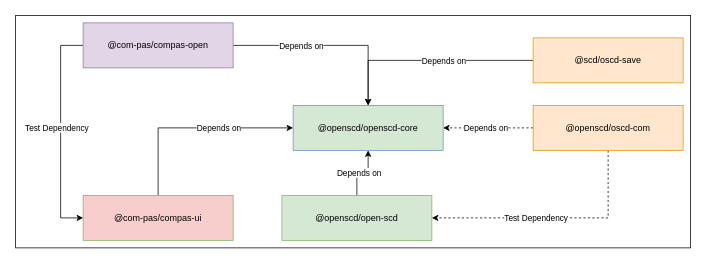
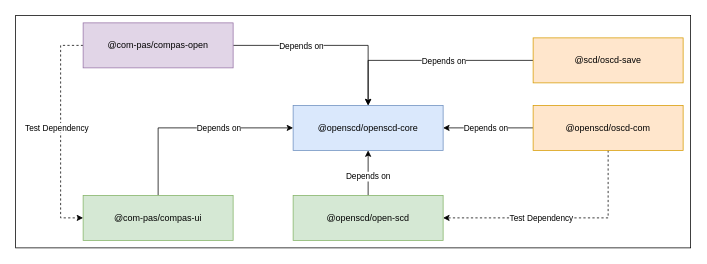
node "@openscd/openscd-core": fillcolor #d5e8d4 -> #dae8fc
edge "@openscd/oscd-com" -> "@openscd/openscd-core": style dashed -> solid
edge "@com-pas/compas-open" -> "@com-pas/compas-ui": style solid -> dashed
node "@com-pas/compas-ui": fillcolor #f8cecc -> #d5e8d4
node "@openscd/open-scd": moved (357, 218) -> (368, 218)
